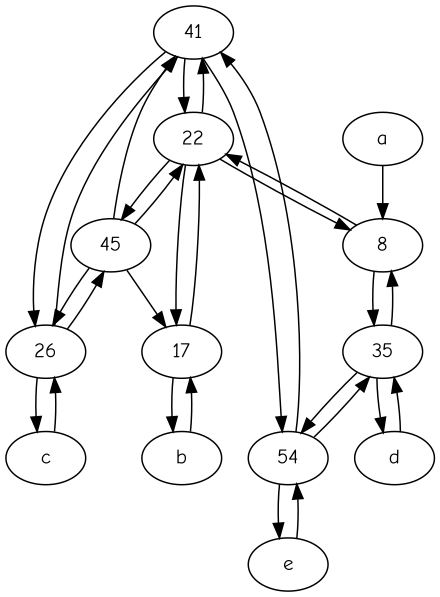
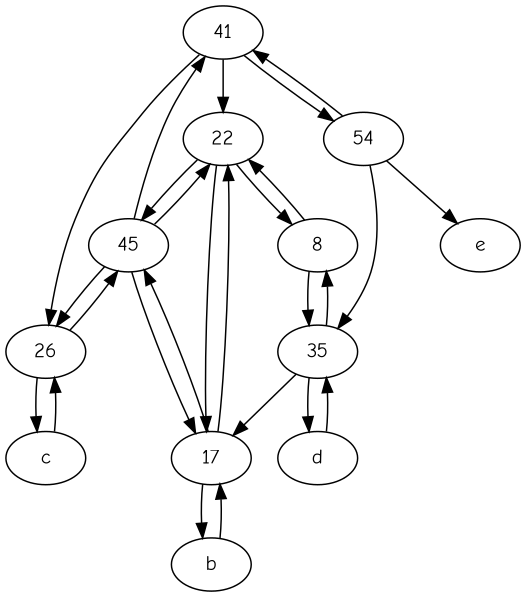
edge "22" -> "41": removed
node "a": removed
edge "26" -> "41": removed
edge "17" -> "45": added
edge "35" -> "54": now "35" -> "17"
edge "e" -> "54": removed
